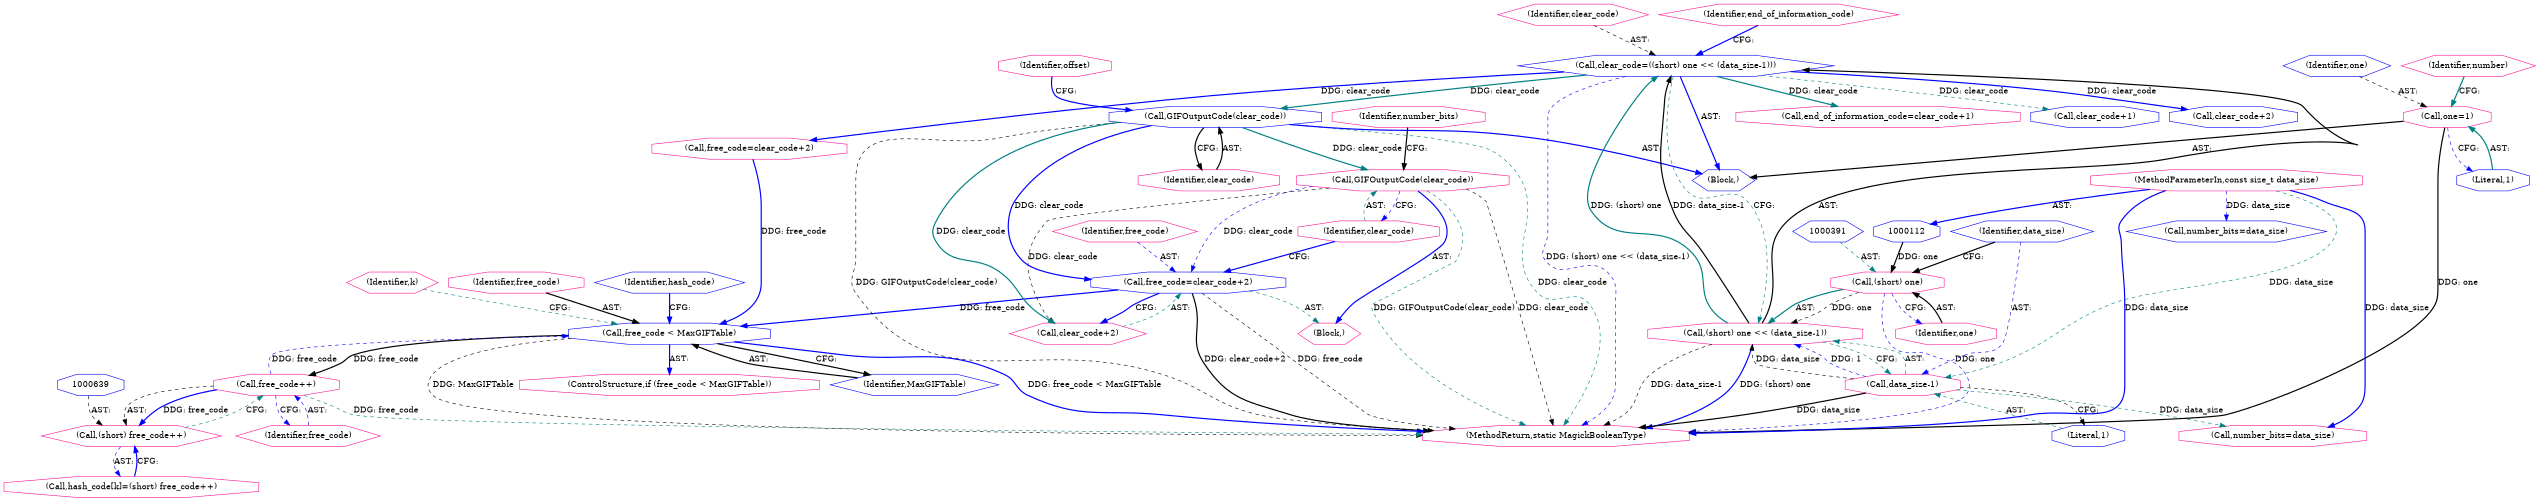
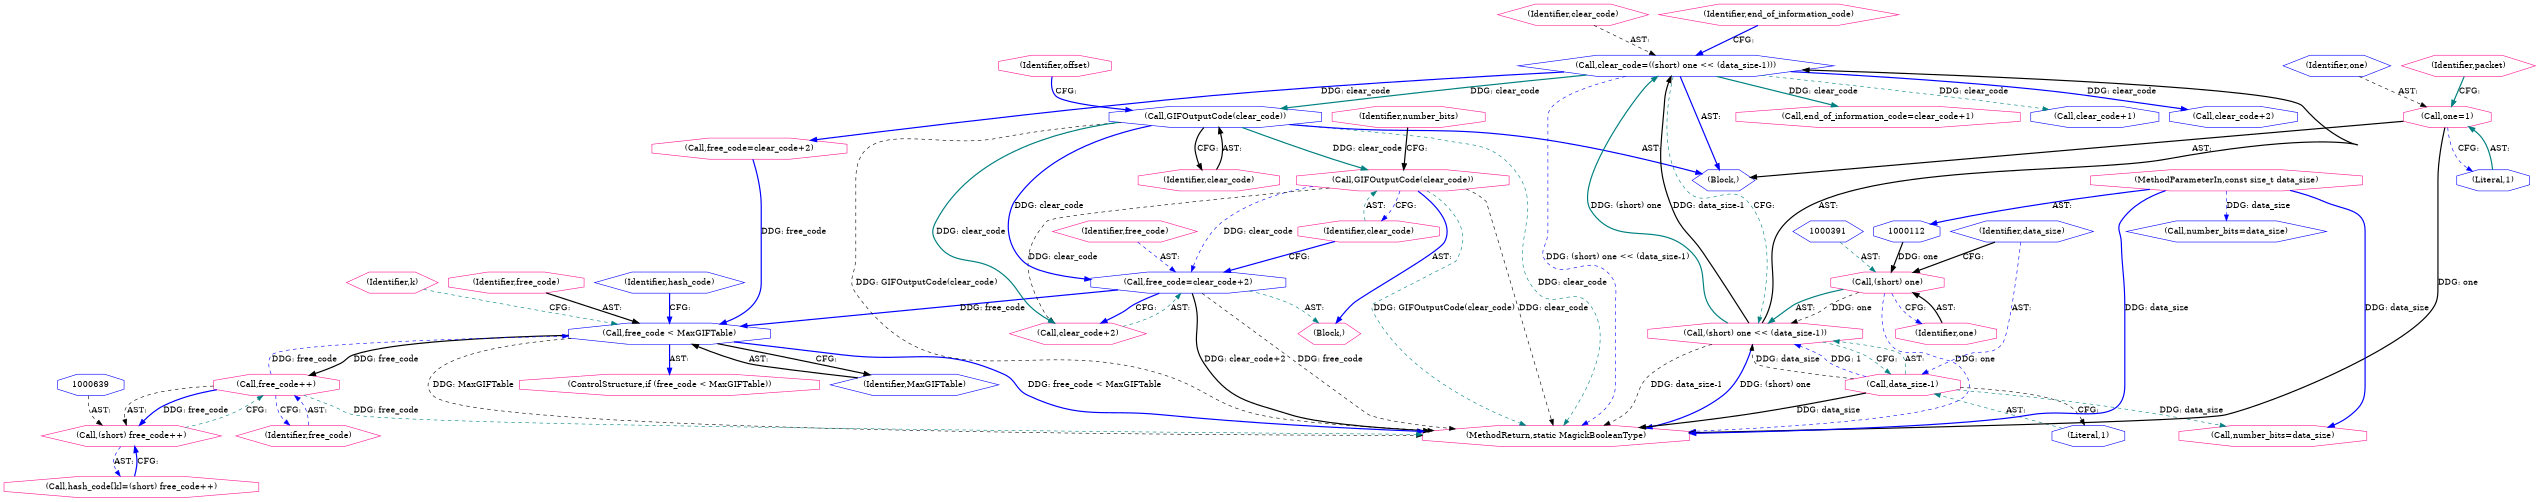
node "(Identifier,number)": label "(Identifier,number)" -> "(Identifier,packet)"
edge "(MethodParameterIn,const size_t data_size)" -> "(Call,data_size-1)": removed, label "DDG: data_size"
